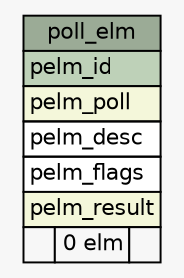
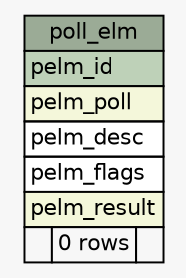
node "poll_elm": text "0 elm" -> "0 rows"
